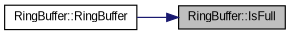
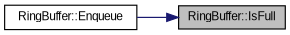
node "RingBuffer::RingBuffer": label "RingBuffer::RingBuffer" -> "RingBuffer::Enqueue"
